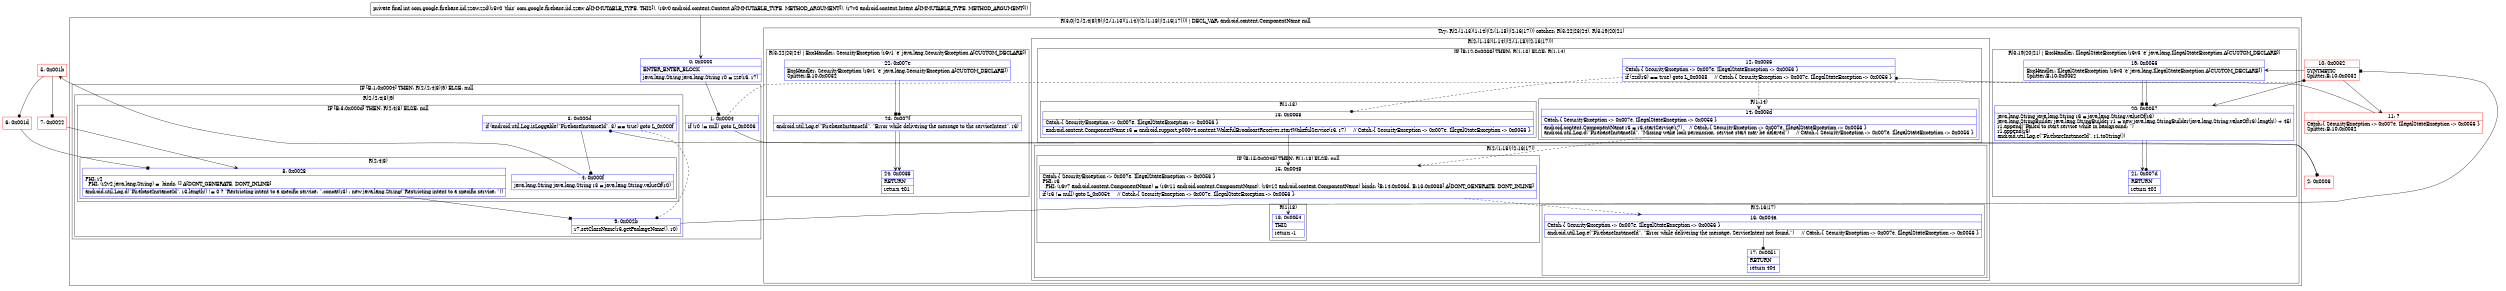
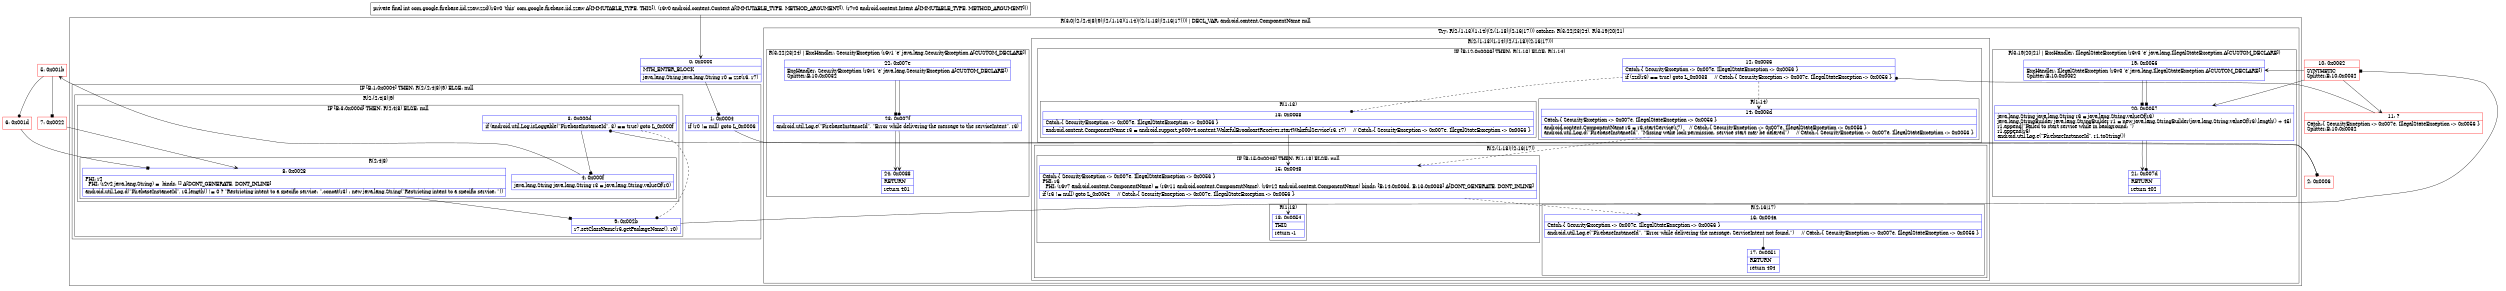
node "0: 0x0000": text "ENTER_ENTER_BLOCK" -> "MTH_ENTER_BLOCK"
edge "1: 0x0004" -> "10: 0x0032": removed
